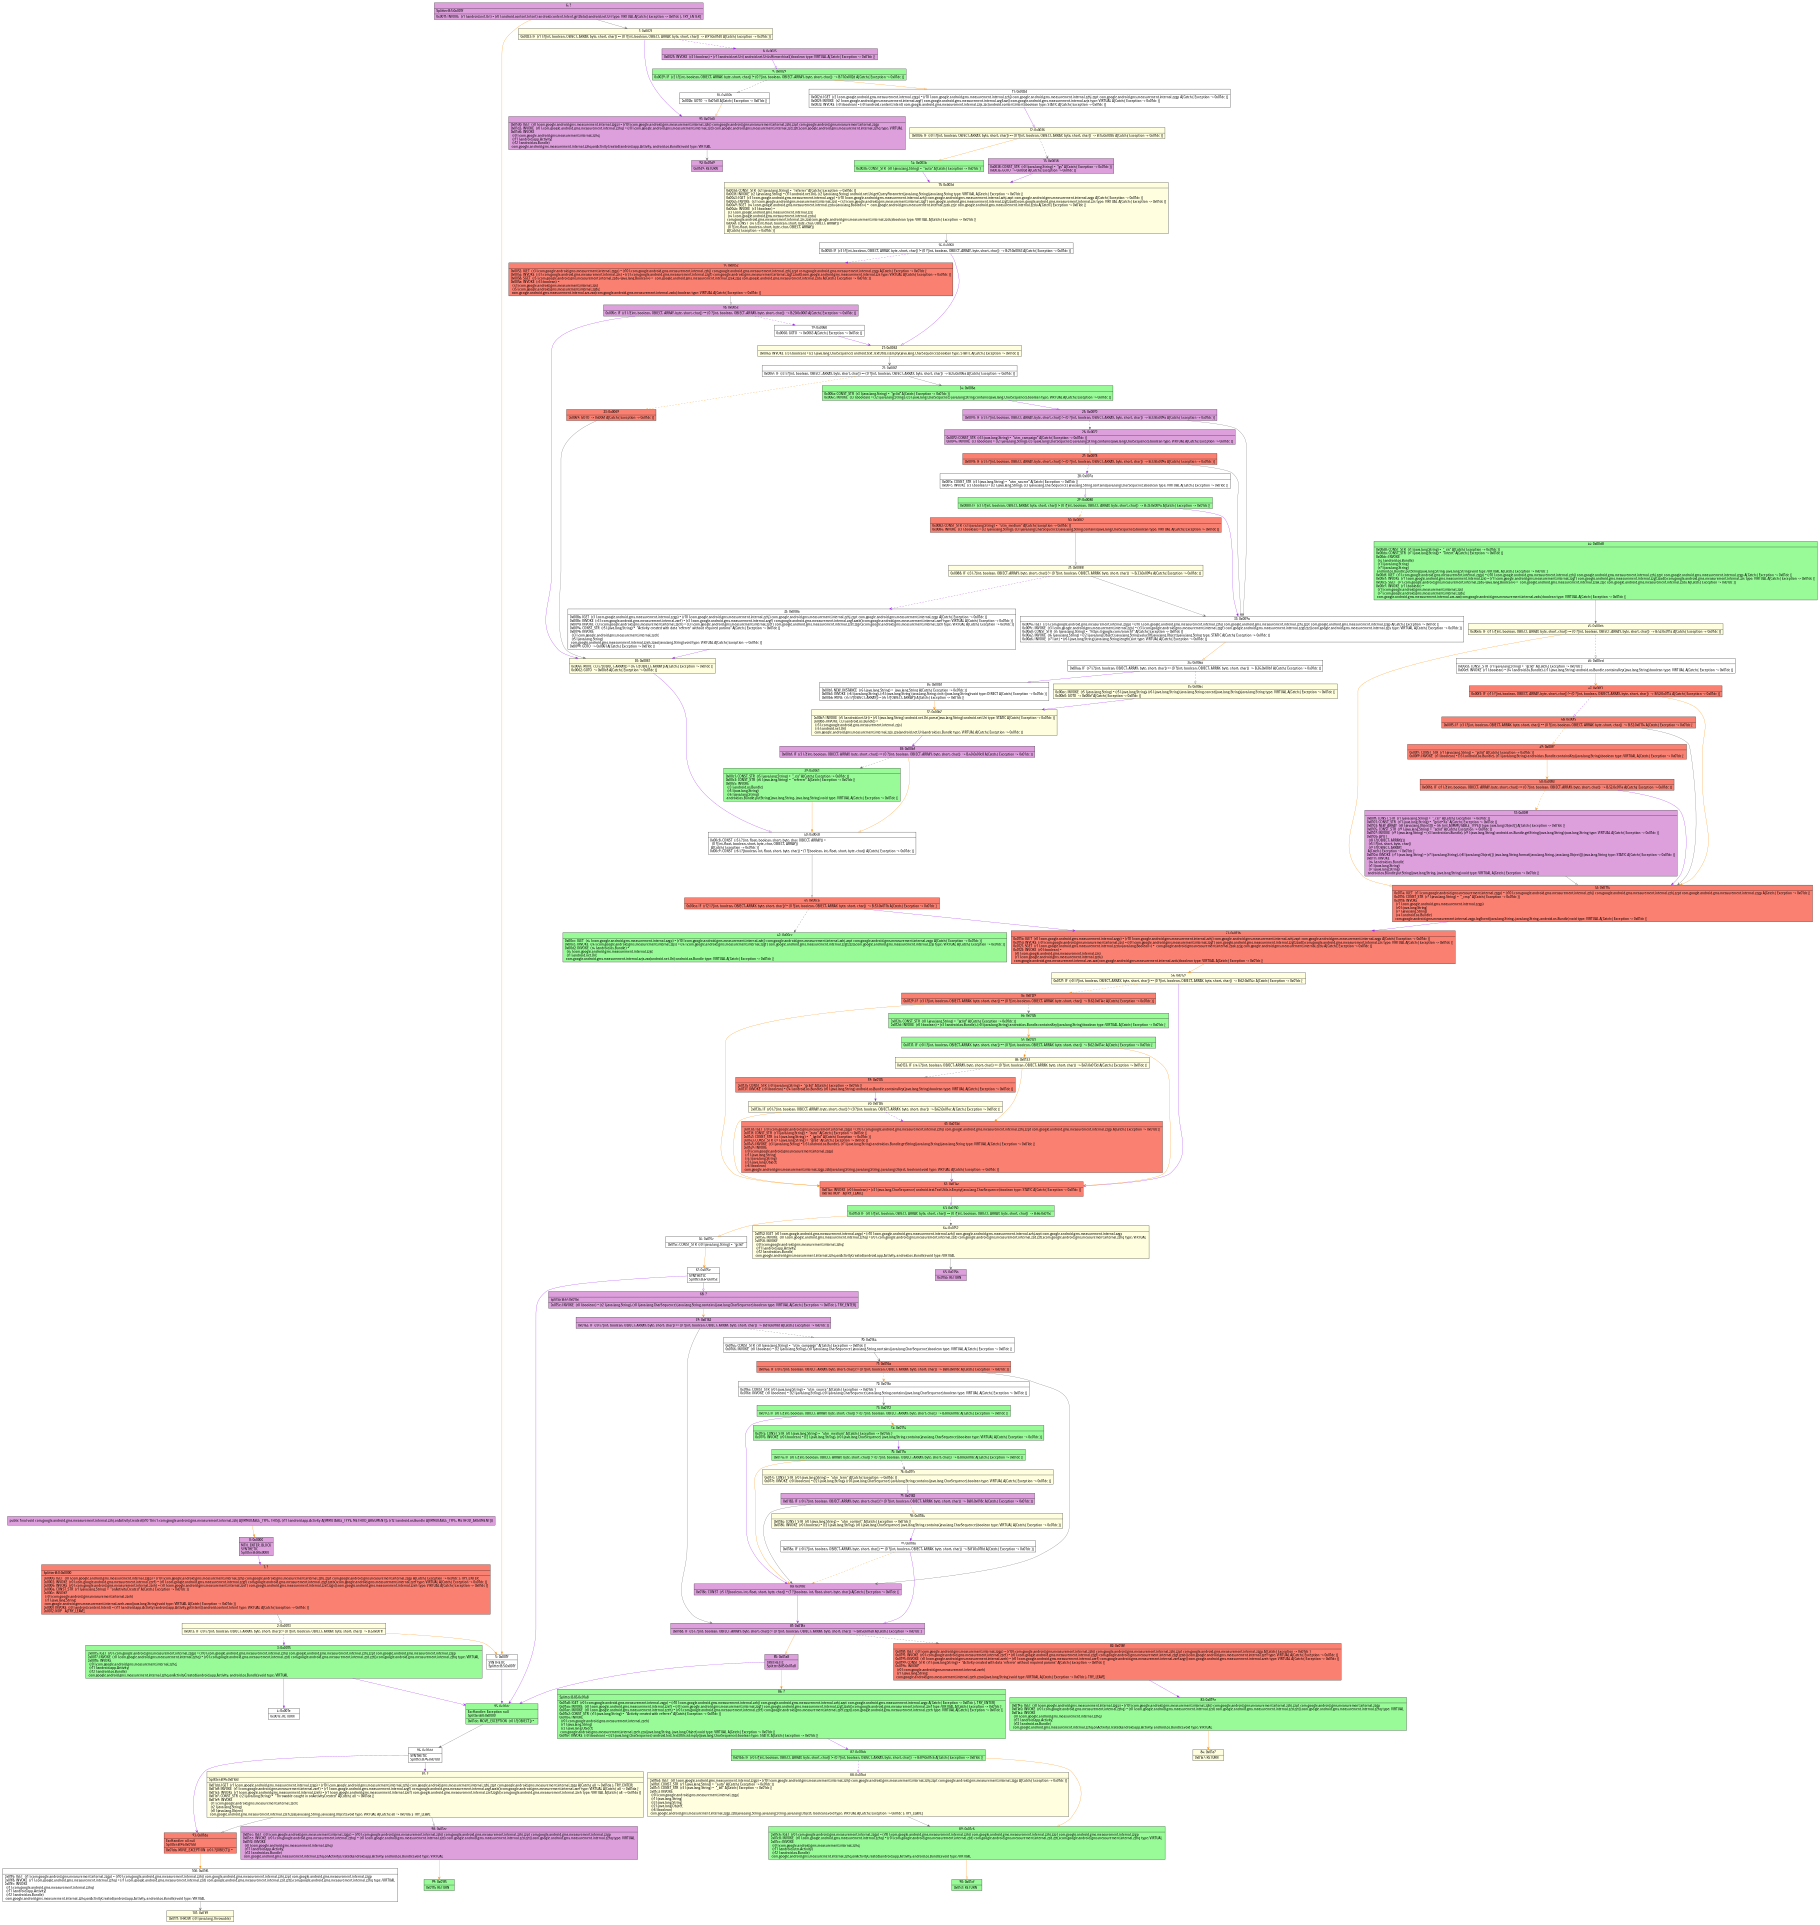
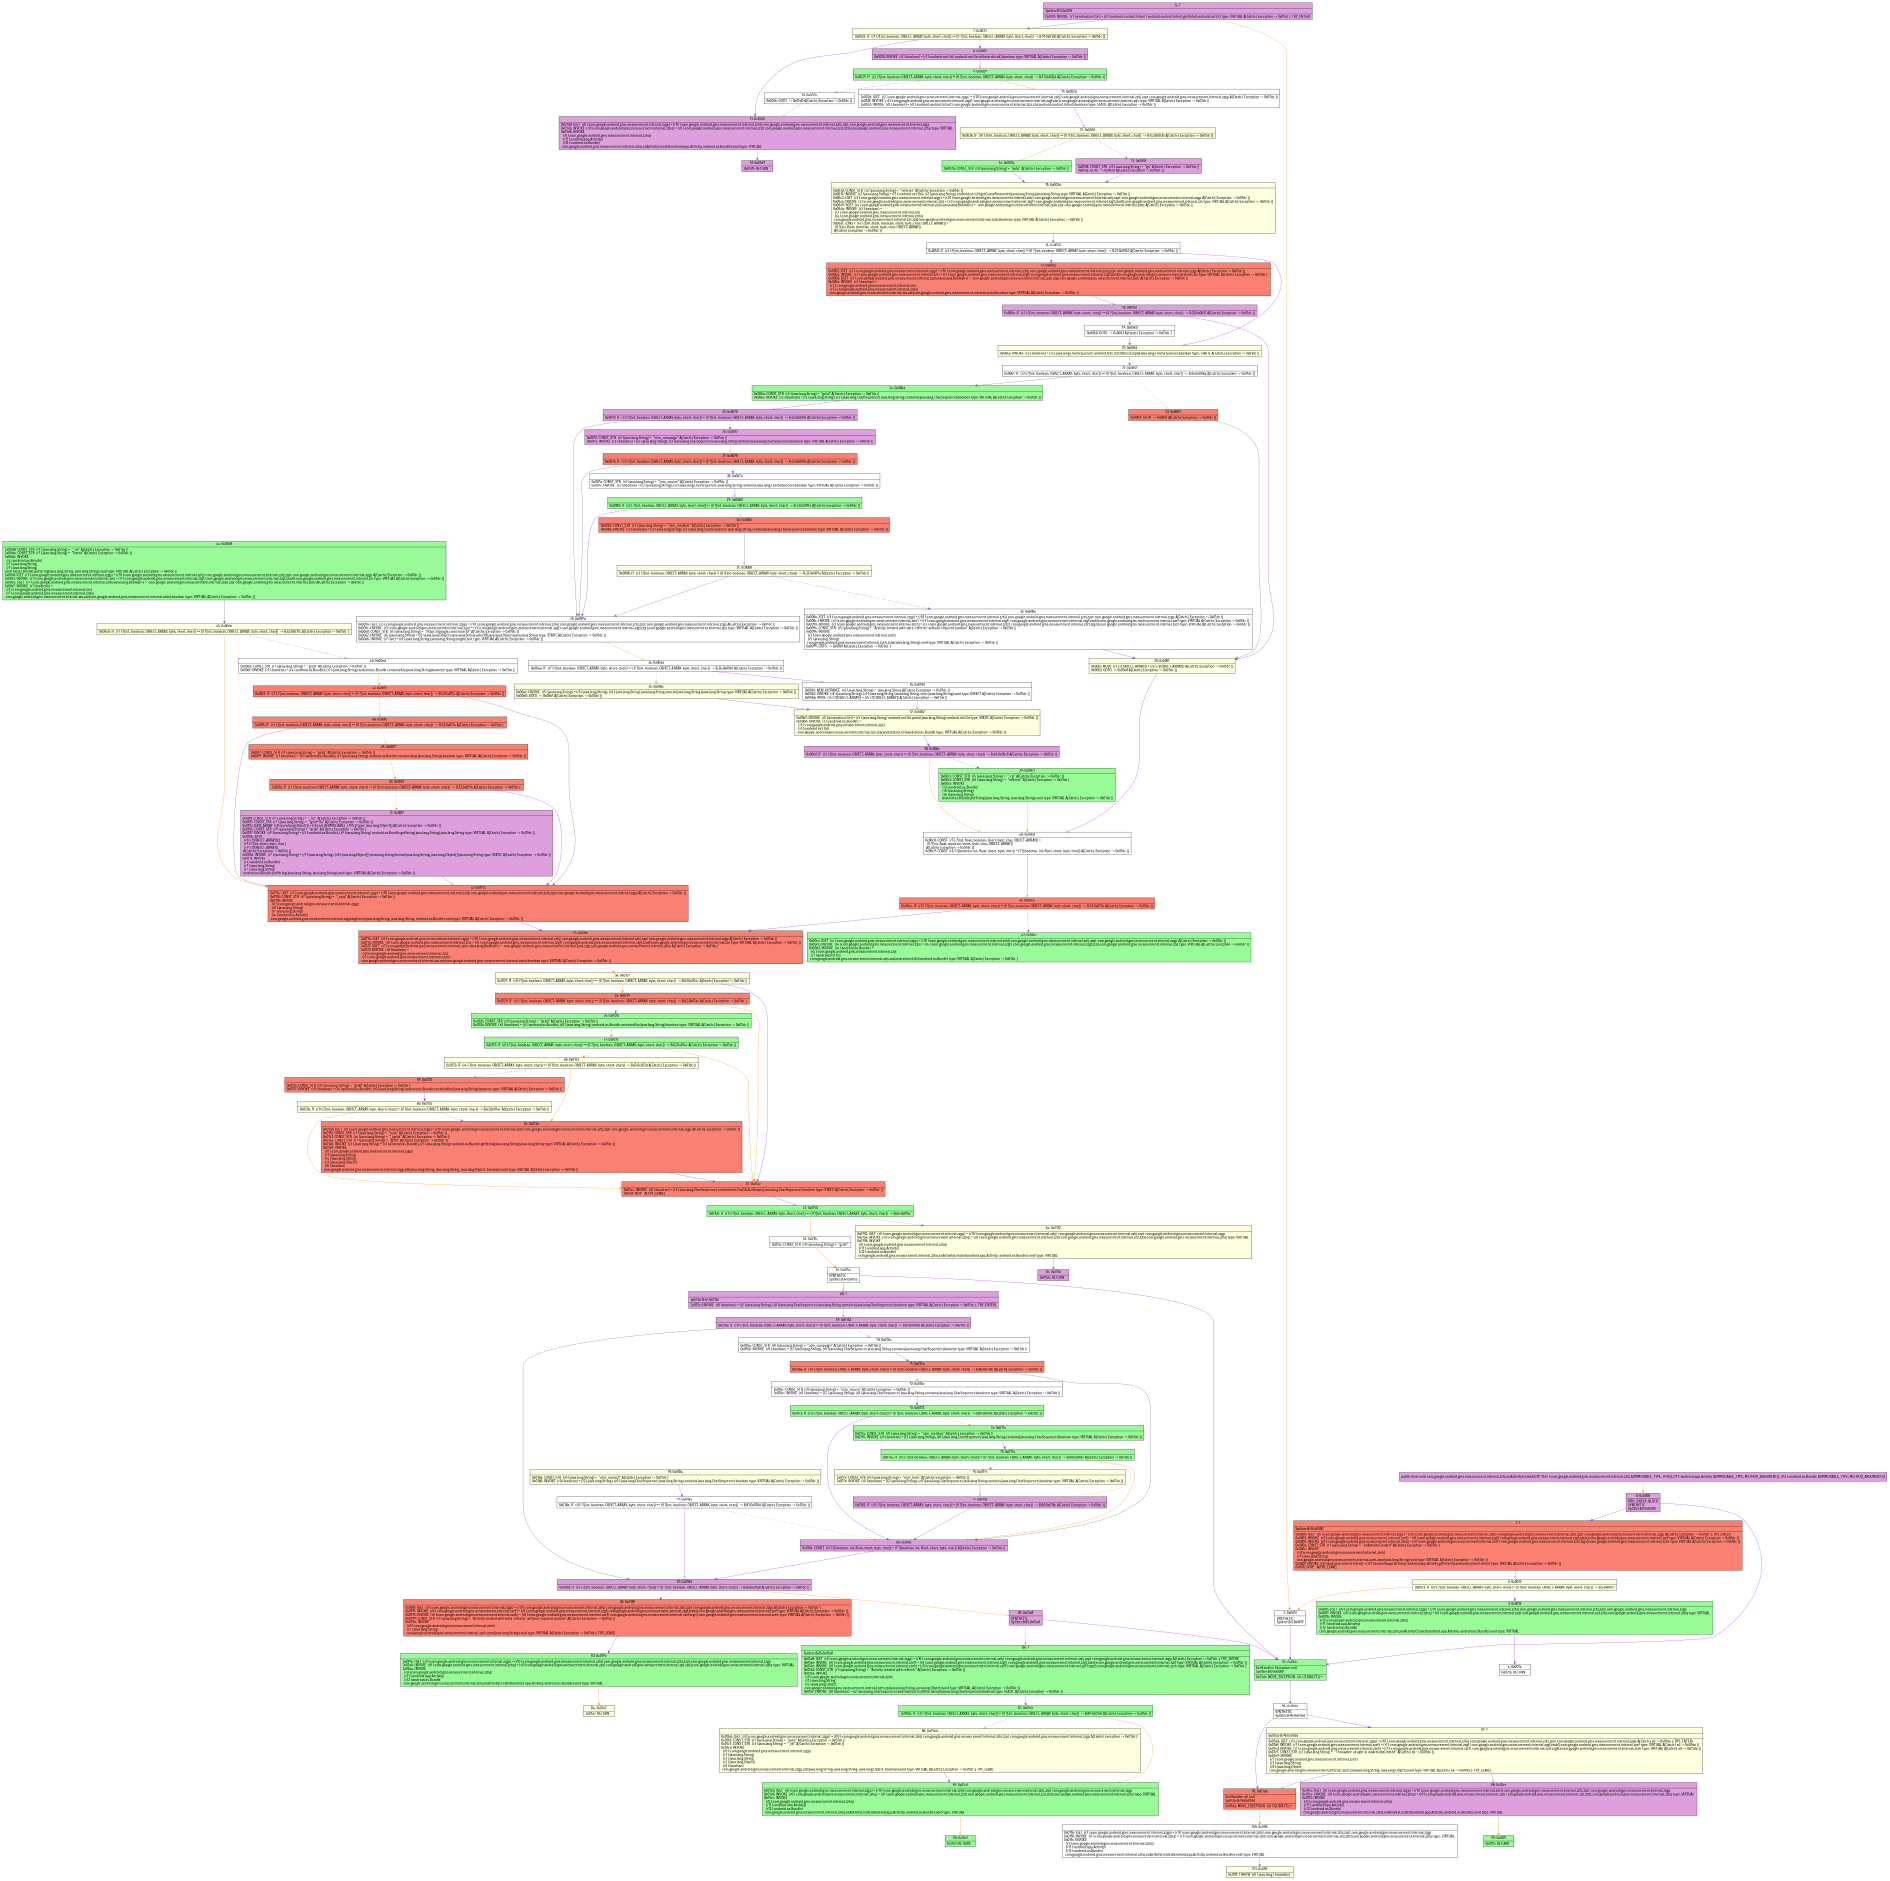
edge "47: 0x00f3" -> "52: 0x0114": color darkorange -> gray40
edge "77: 0x0182" -> "78: 0x0184": now "77: 0x0182" -> "75: 0x017a"
edge "3: 0x0015" -> "95: 0x01dc": now "0: 0x0000" -> "95: 0x01dc"
